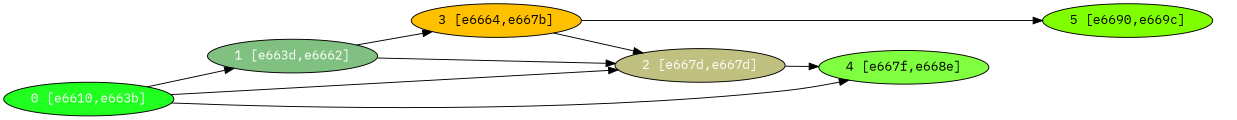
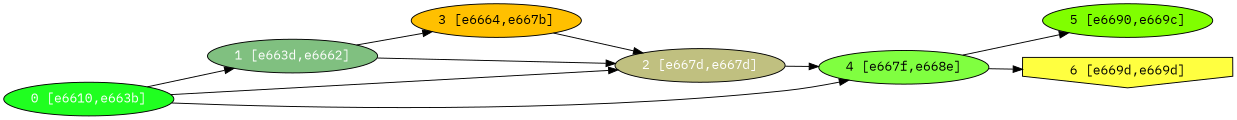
edge "3 [e6664,e667b]" -> "5 [e6690,e669c]": now "4 [e667f,e668e]" -> "5 [e6690,e669c]"
node "6 [e669d,e669d]": added
